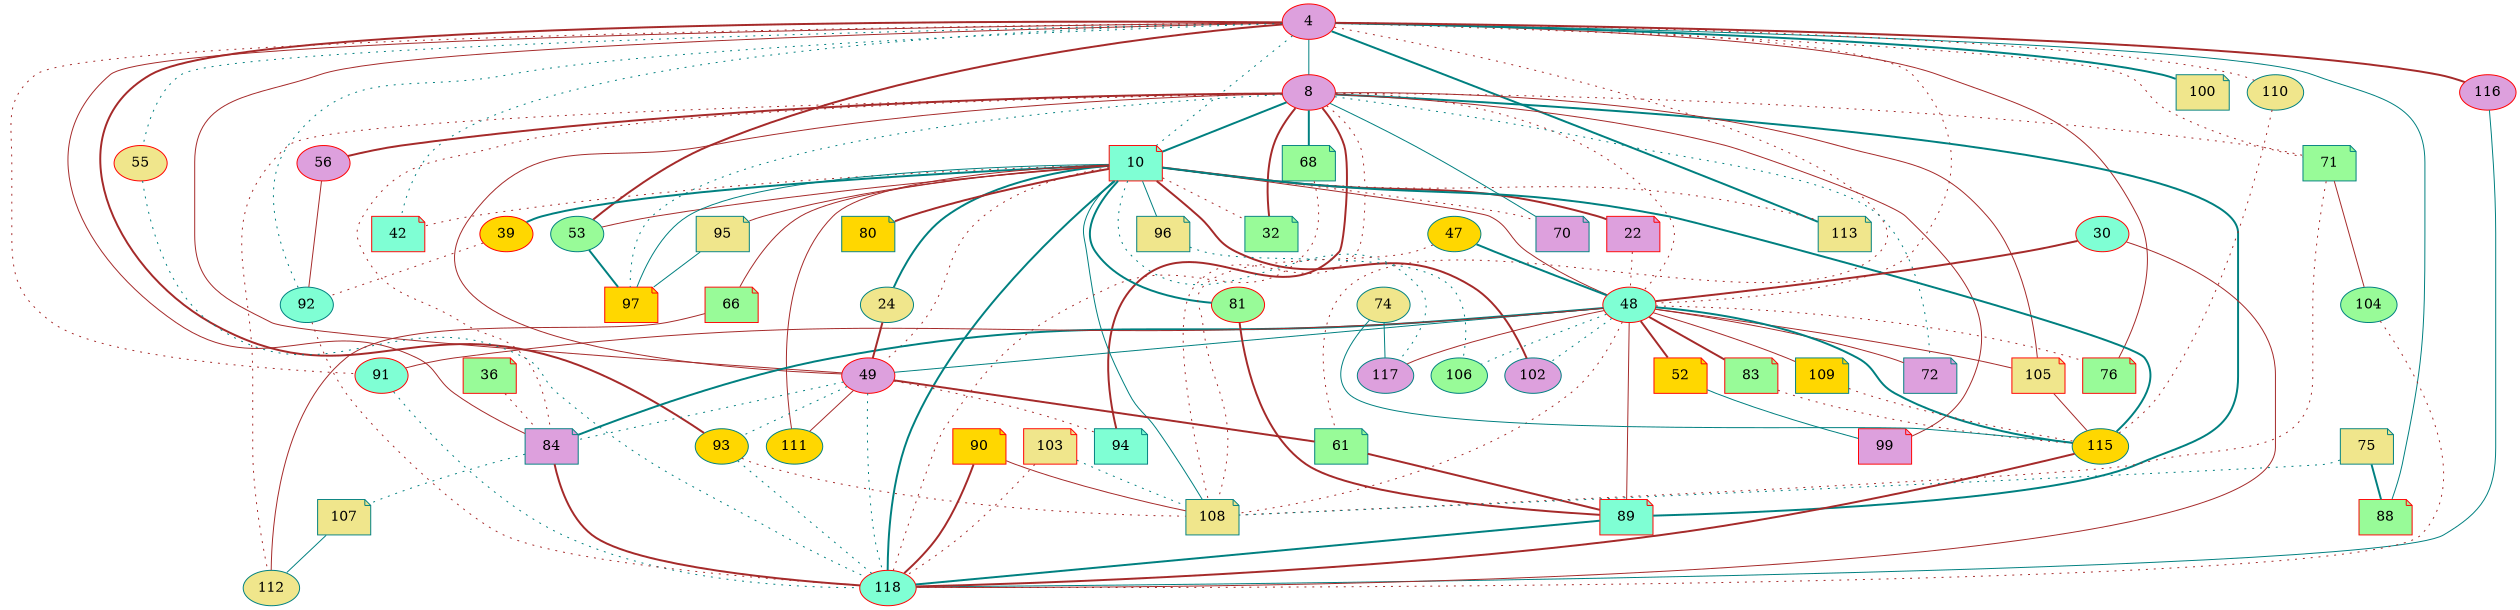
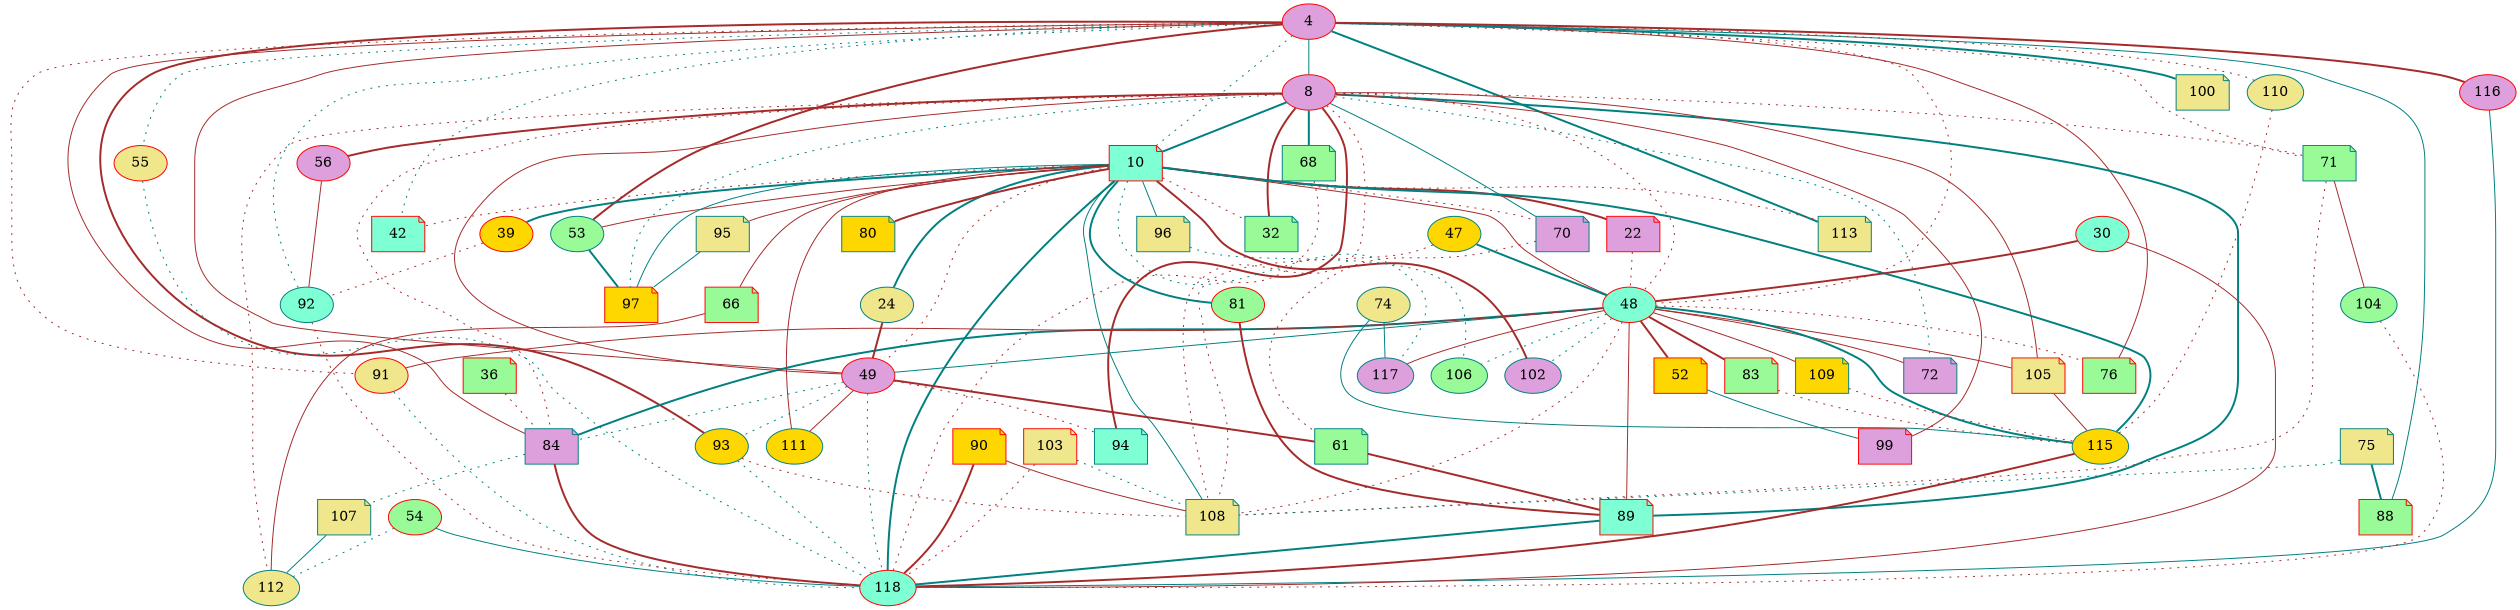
edge "4" -- "61": now "70" -- "61"
node "91": fillcolor aquamarine -> khaki
node "54": added
